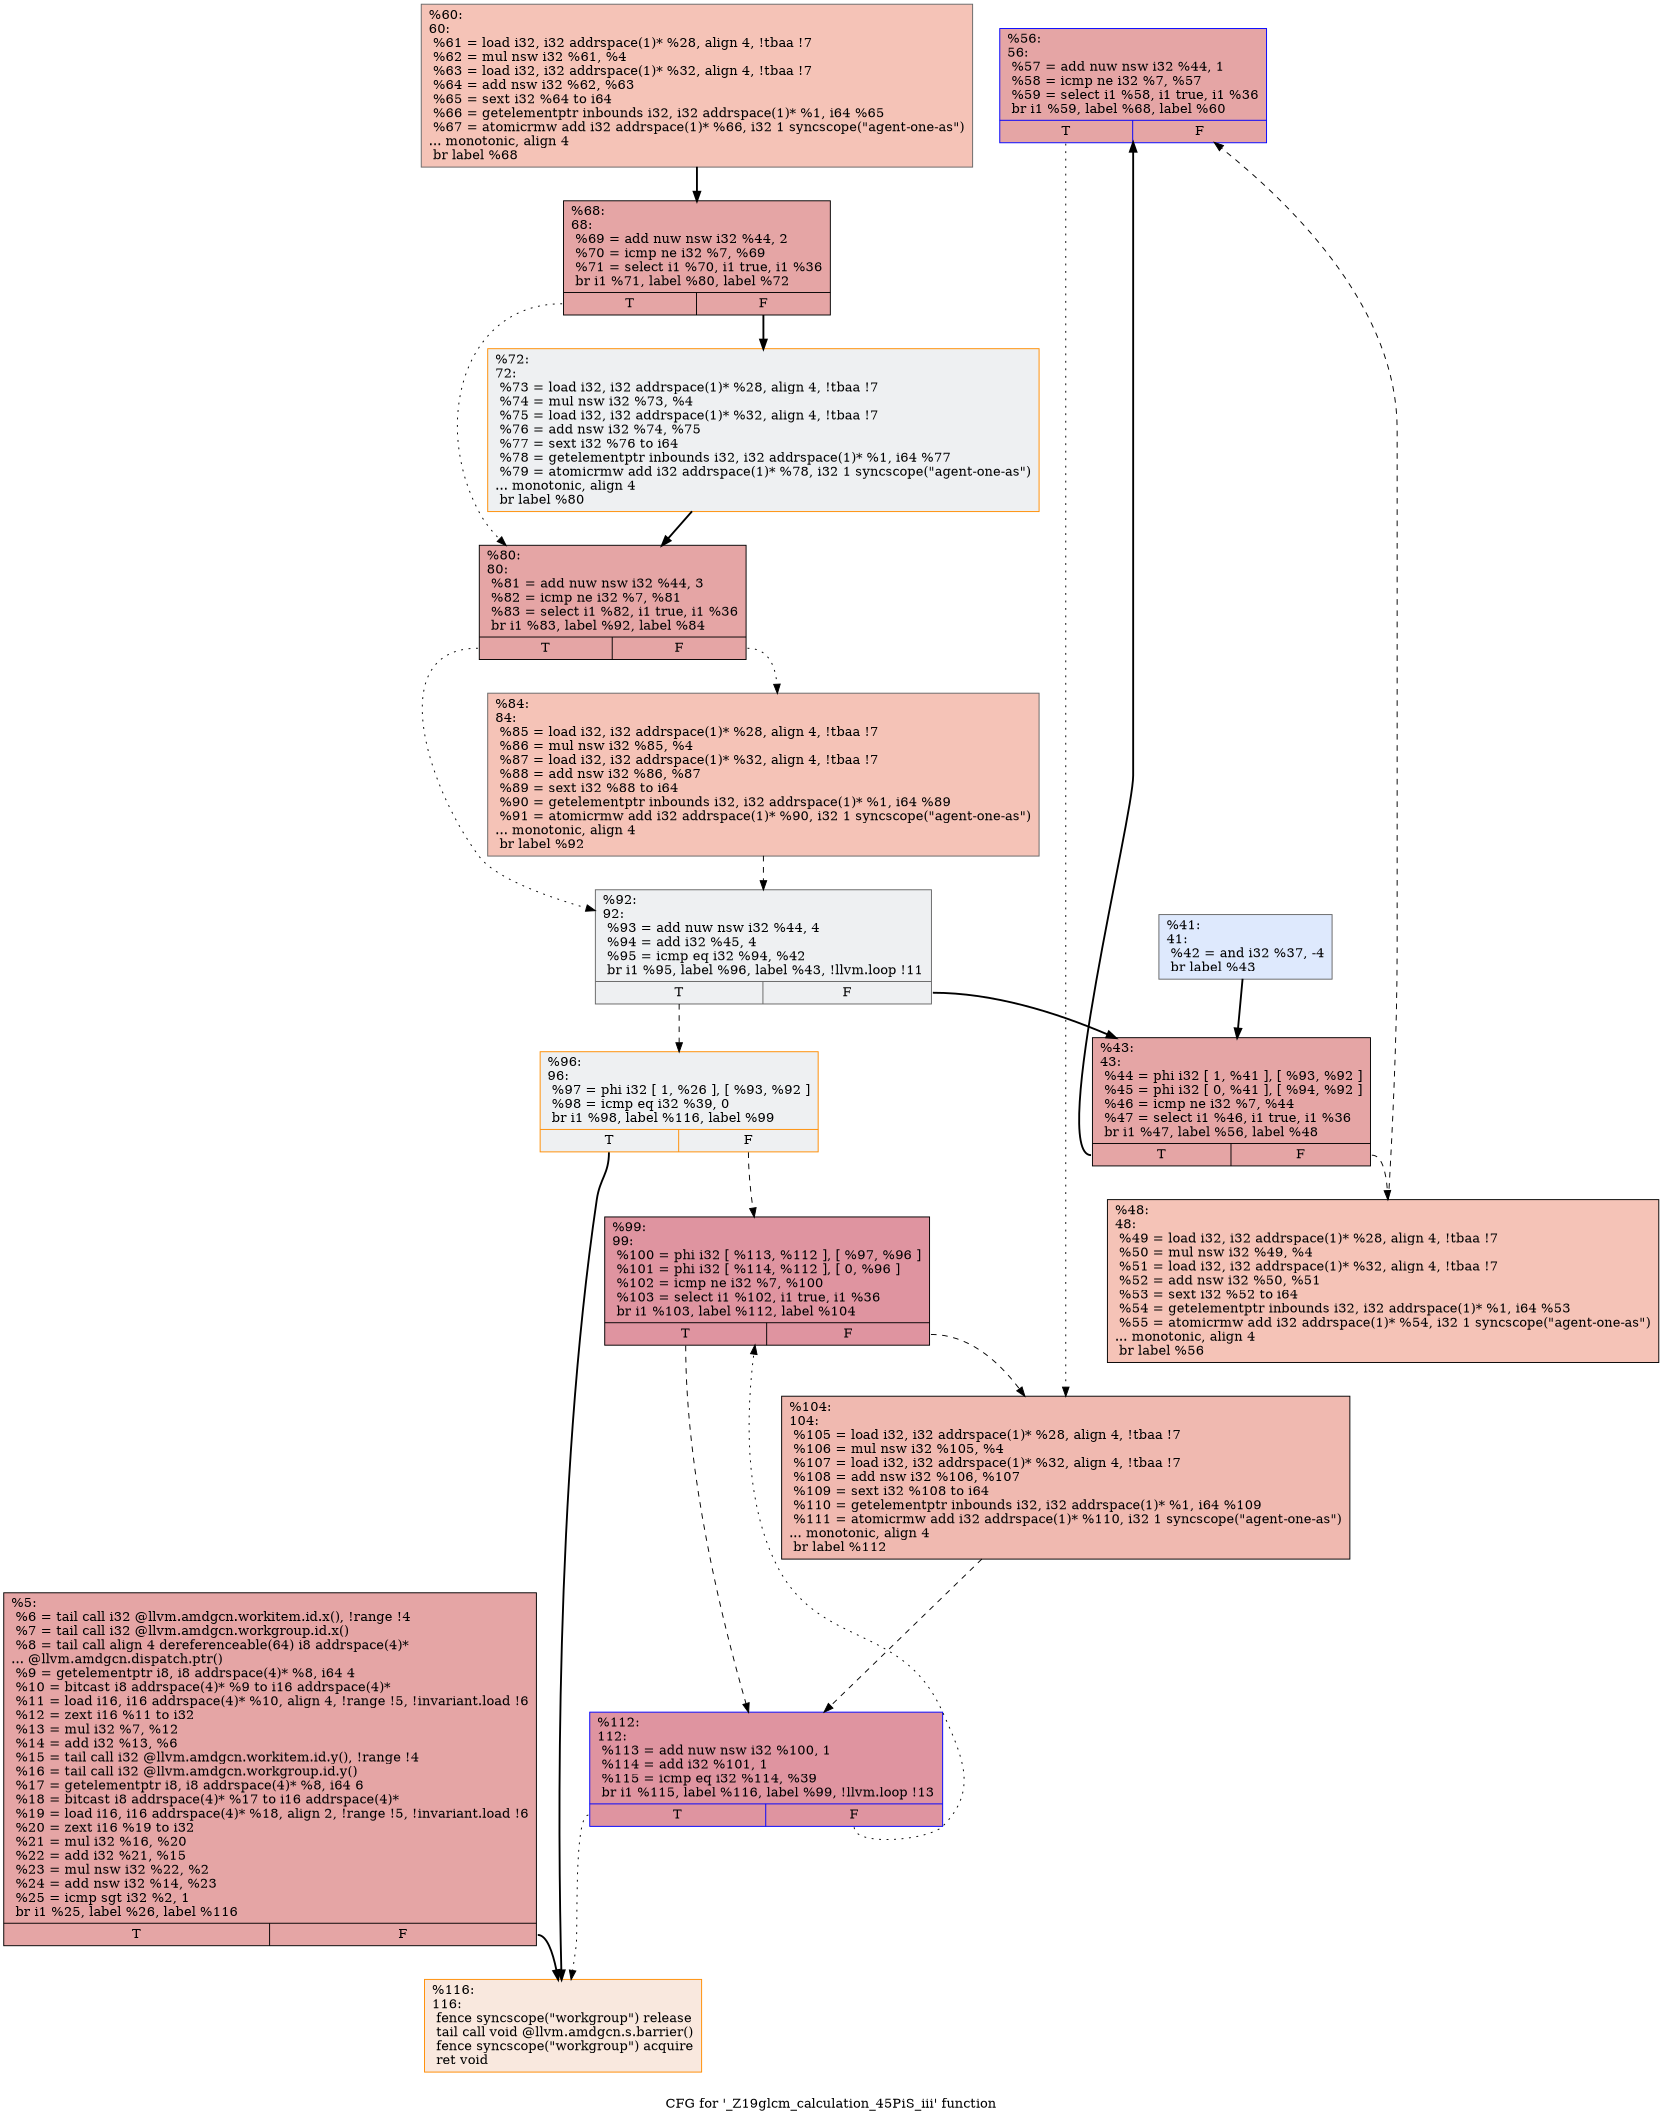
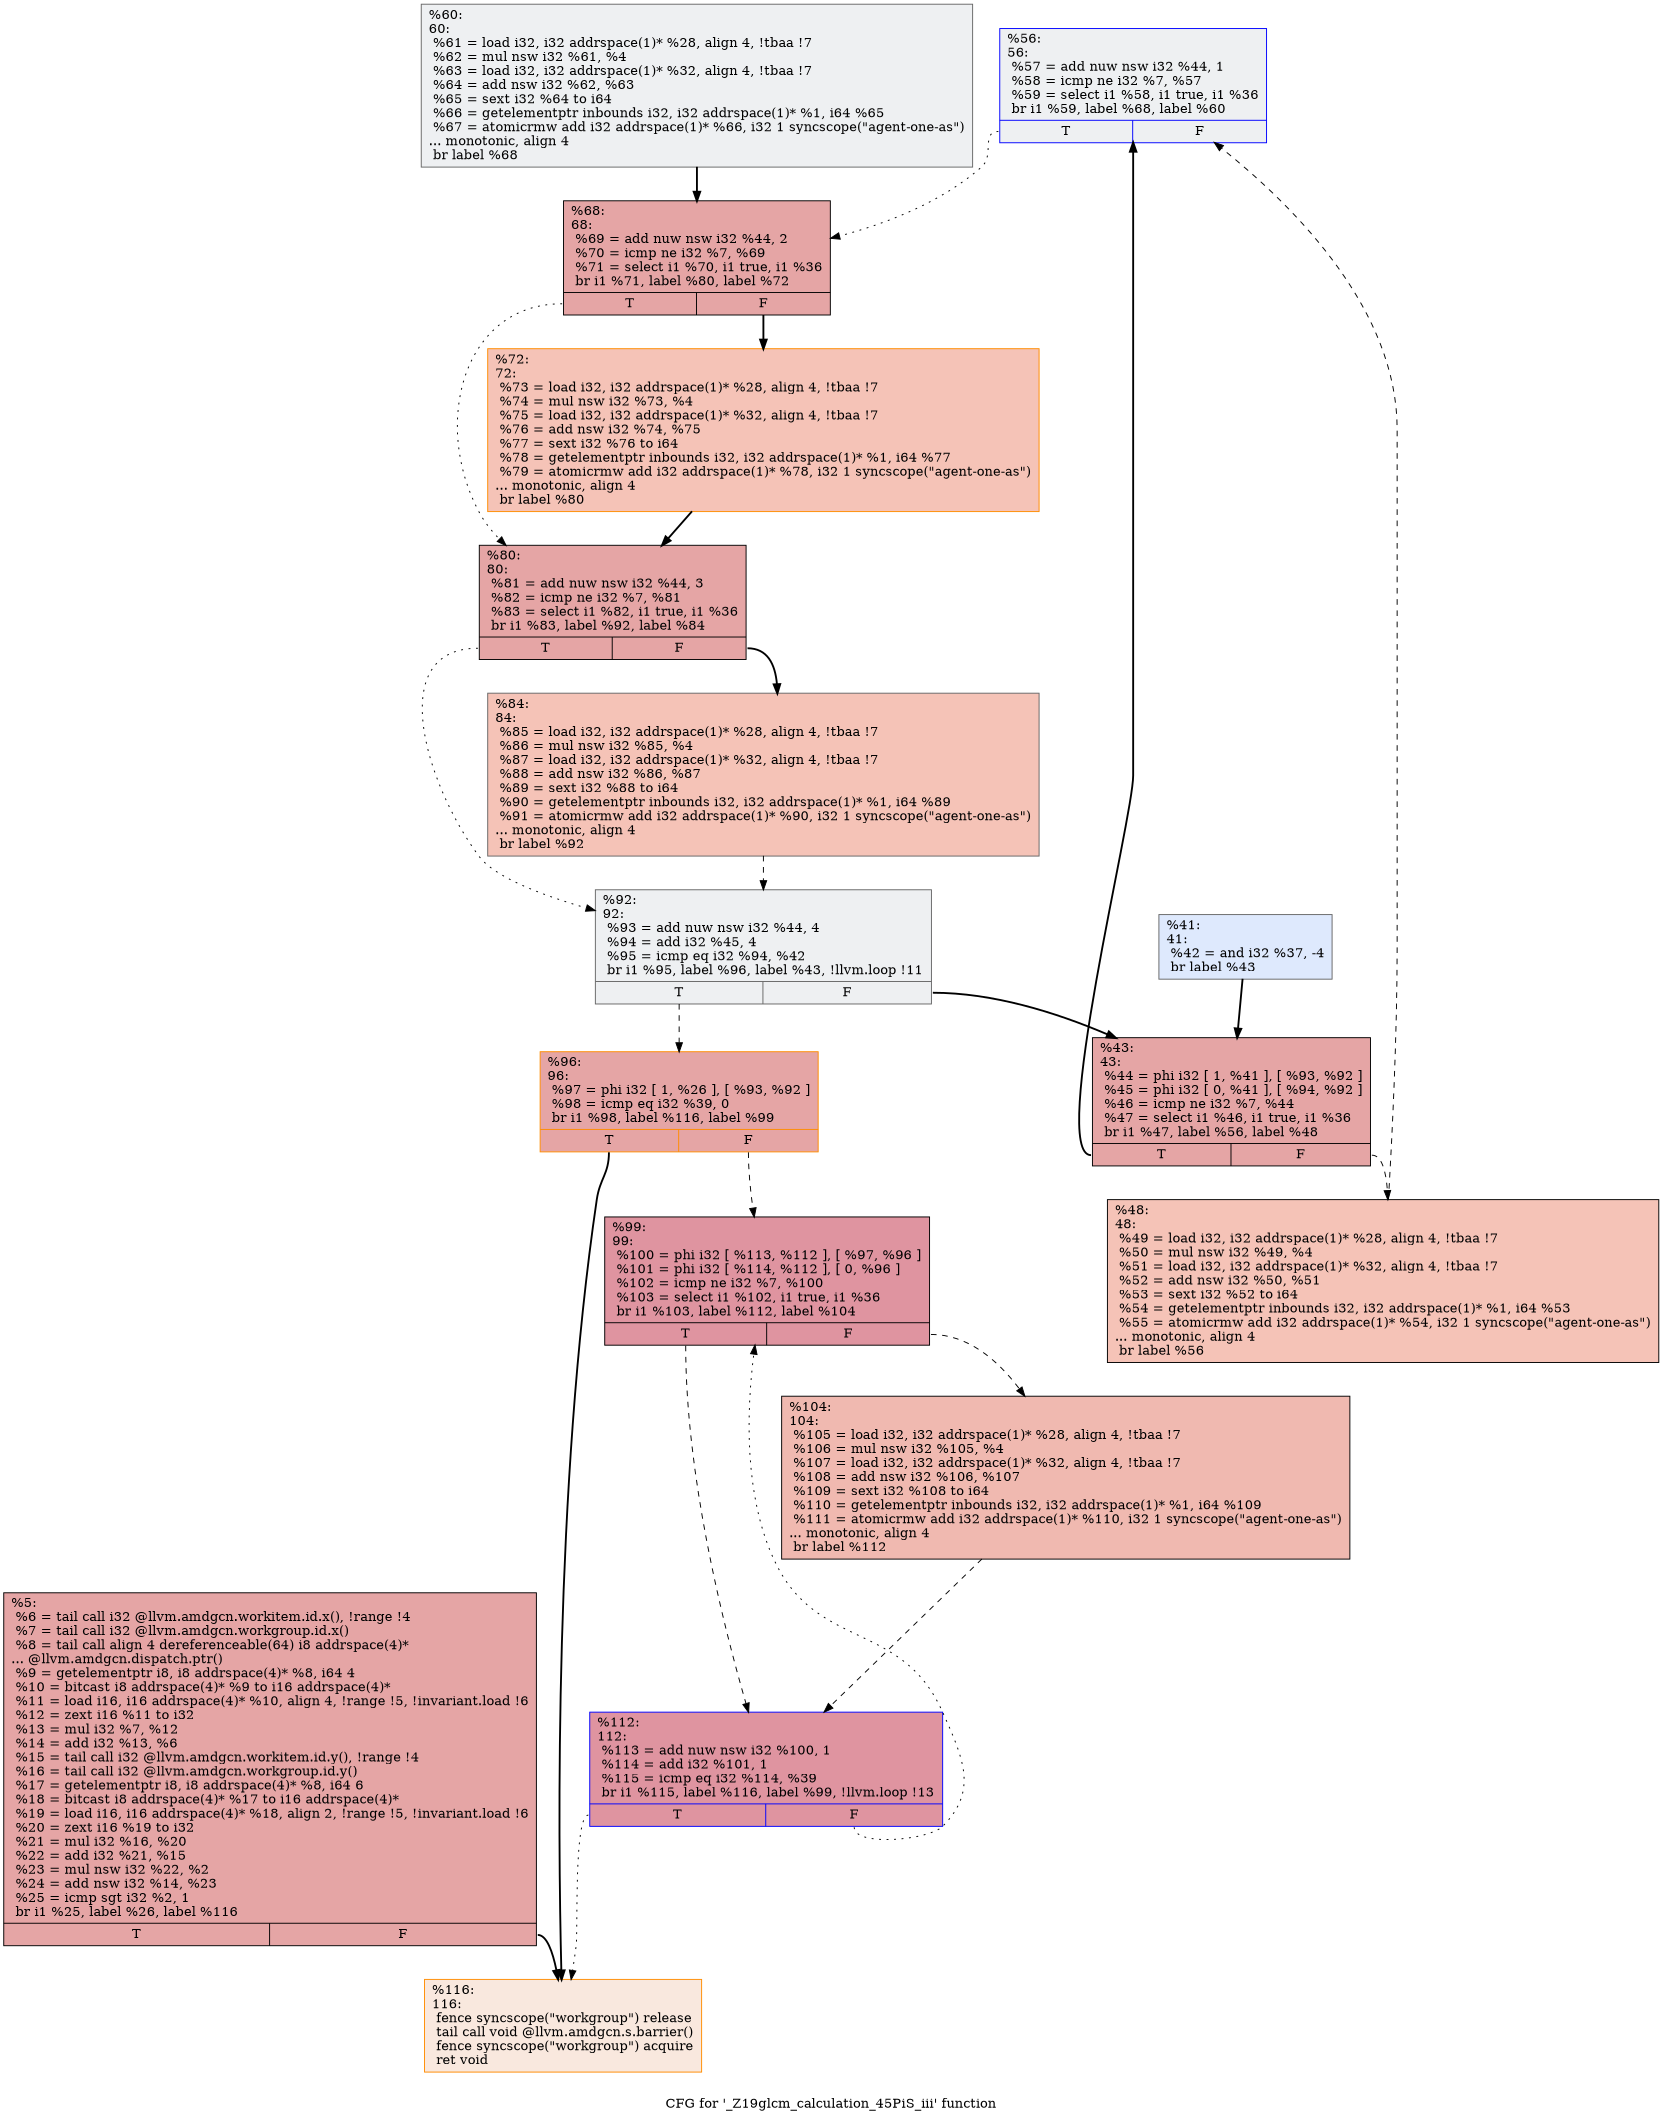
node "%60:": fillcolor #e8765c70 -> #d9dce170
node "%56:": fillcolor #c5333470 -> #d9dce170
node "%72:": fillcolor #d9dce170 -> #e8765c70
edge "%80:" -> "%84:": style dotted -> bold
edge "%56:" -> "%104:": now "%56:" -> "%68:"
node "%96:": fillcolor #d9dce170 -> #c5333470
